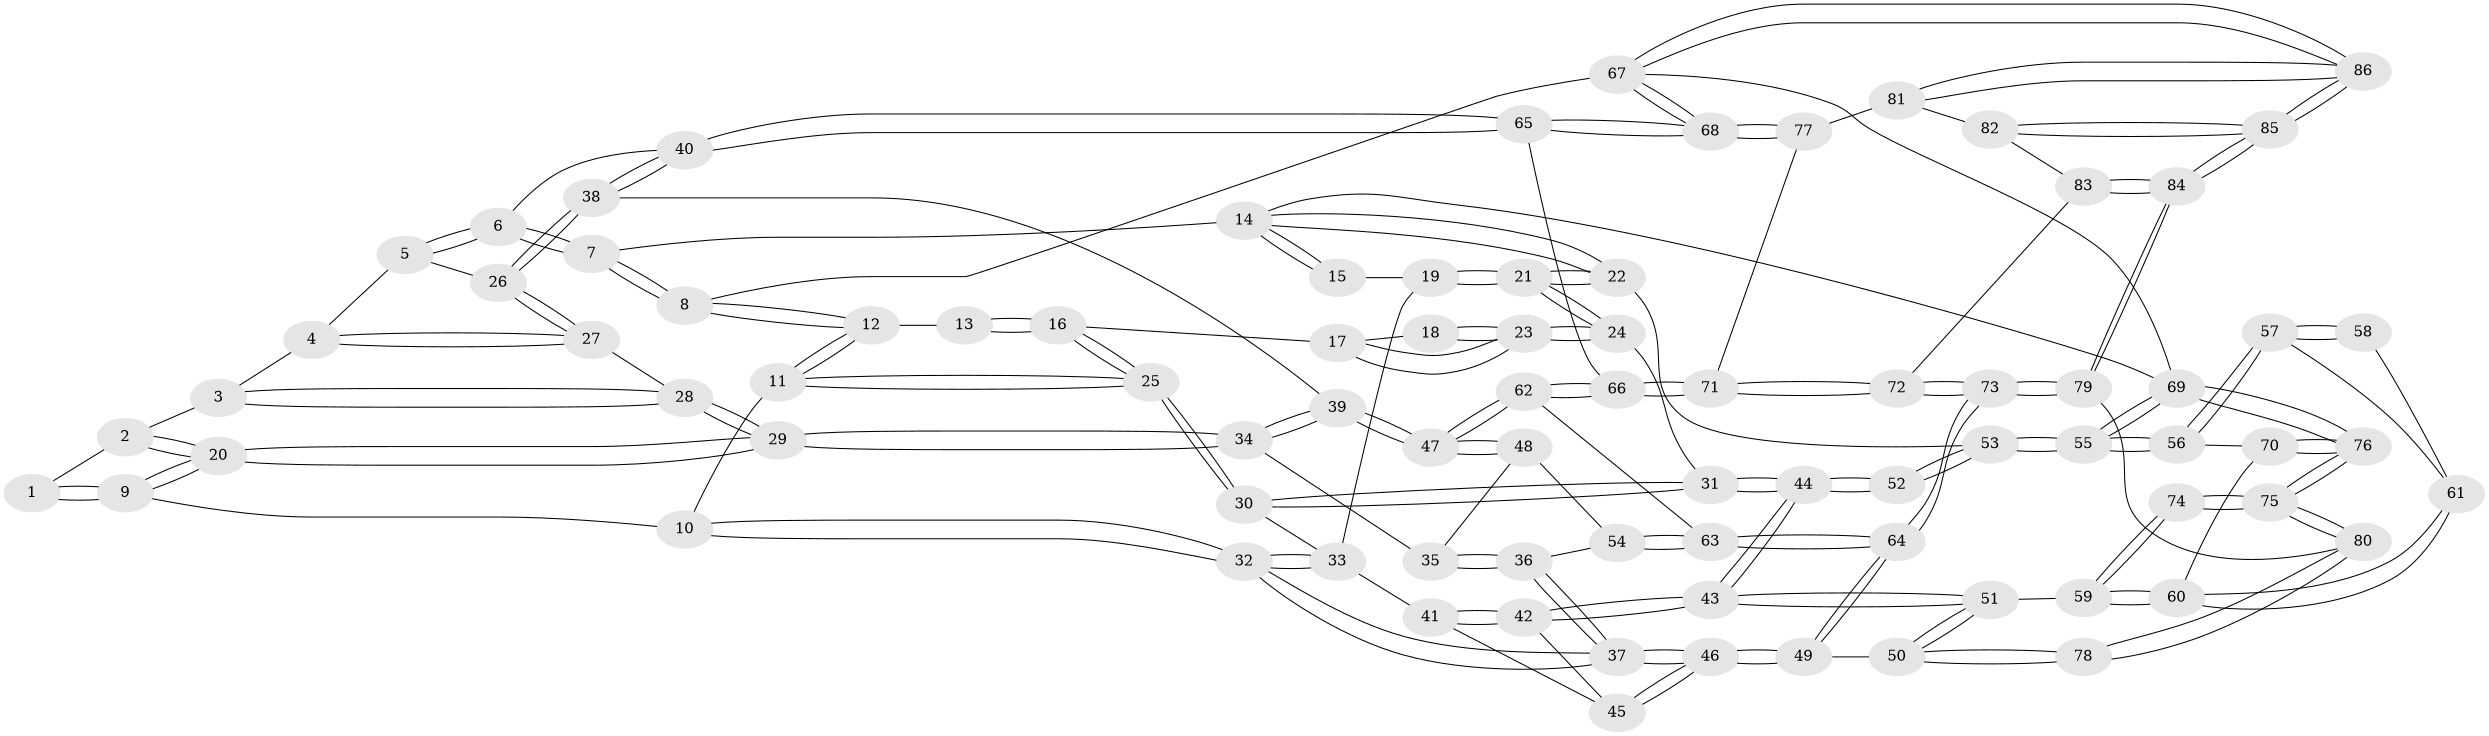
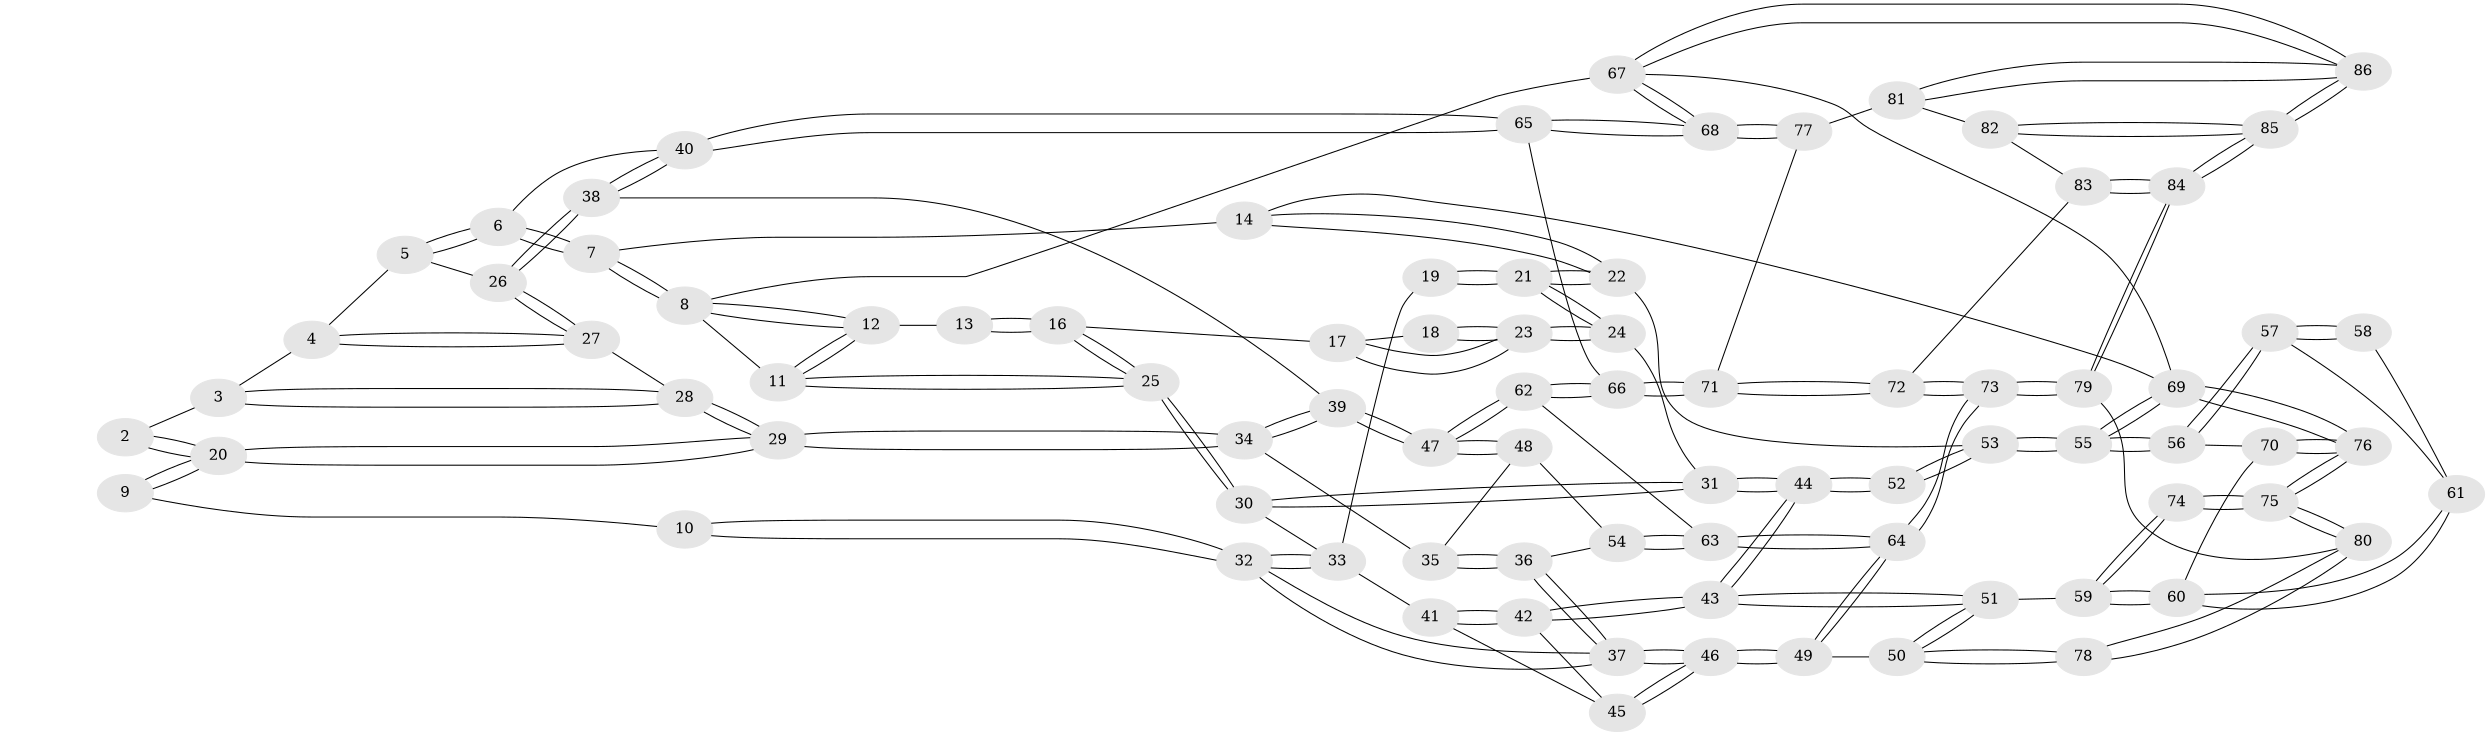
node "15": removed
edge "11" -- "10": now "11" -- "8"
node "1": removed
